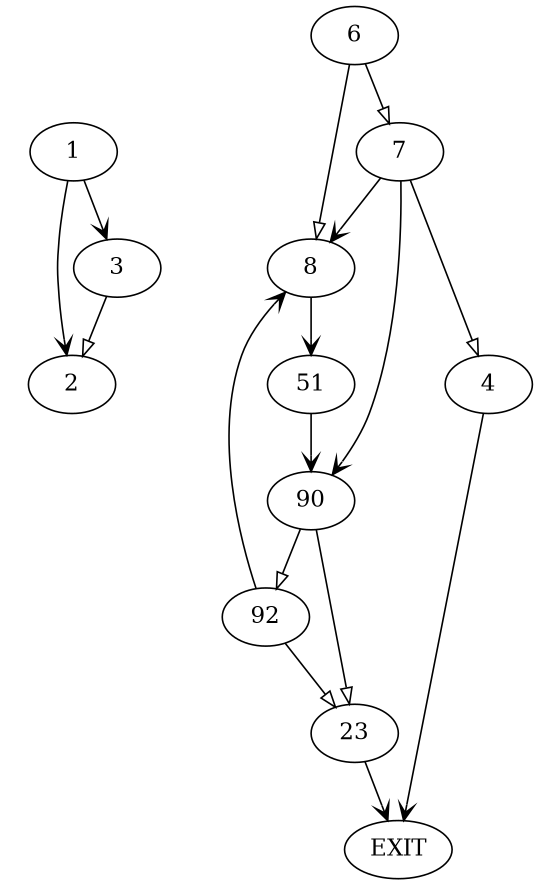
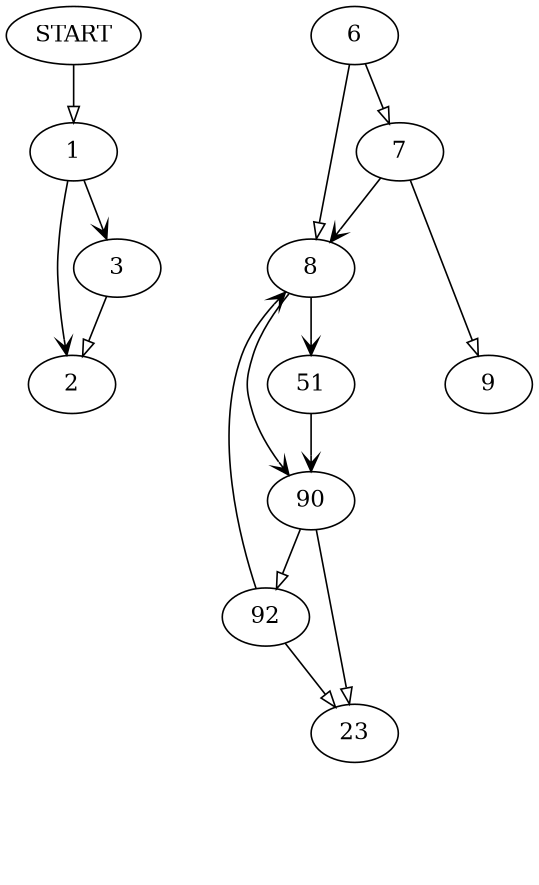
node "START": added
edge "7" -> "90": now "8" -> "90"
node "4": label "4" -> "9"
node "EXIT": removed
